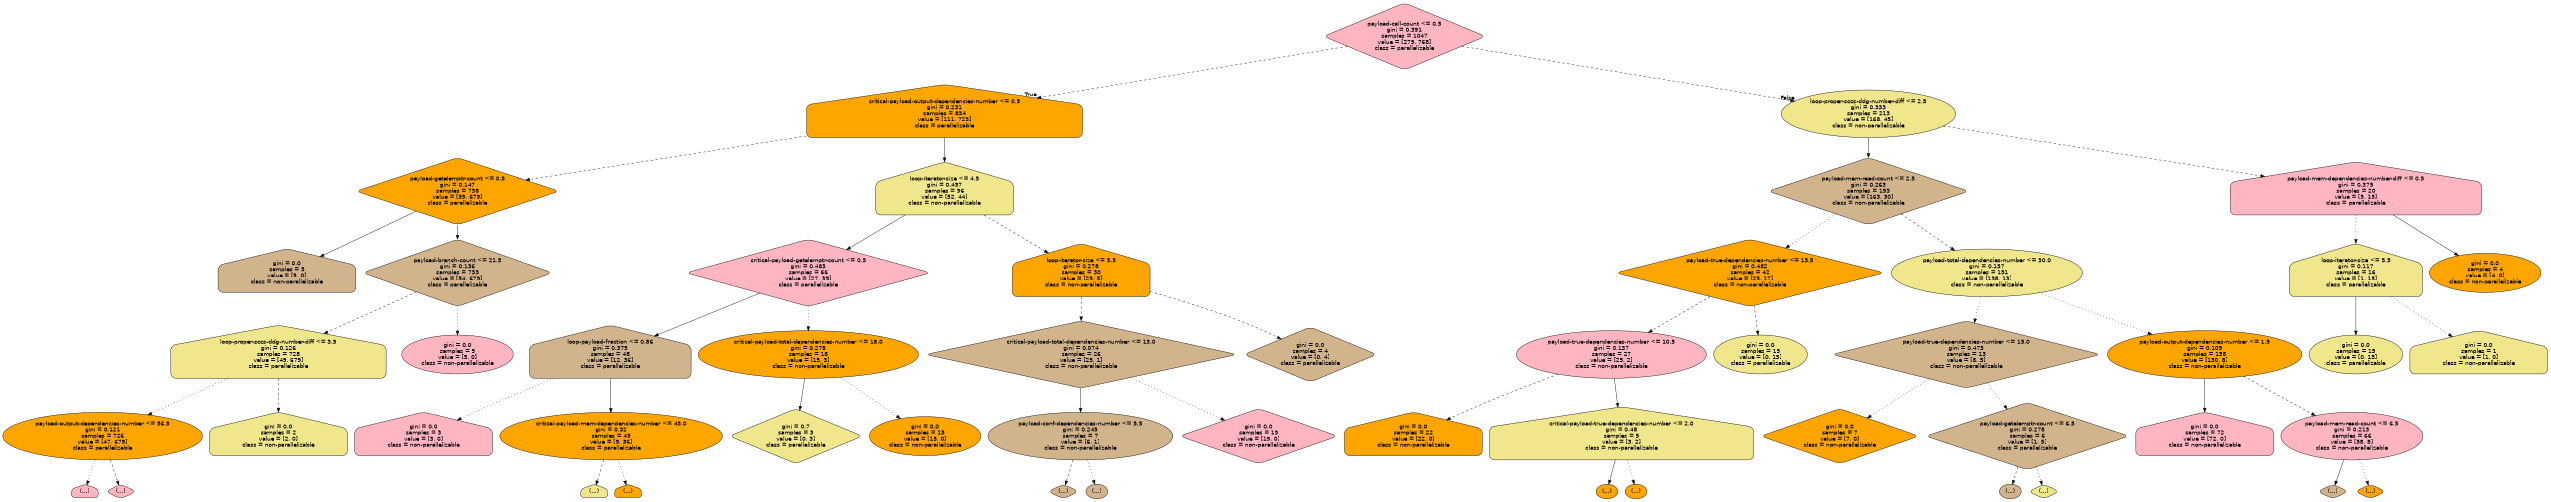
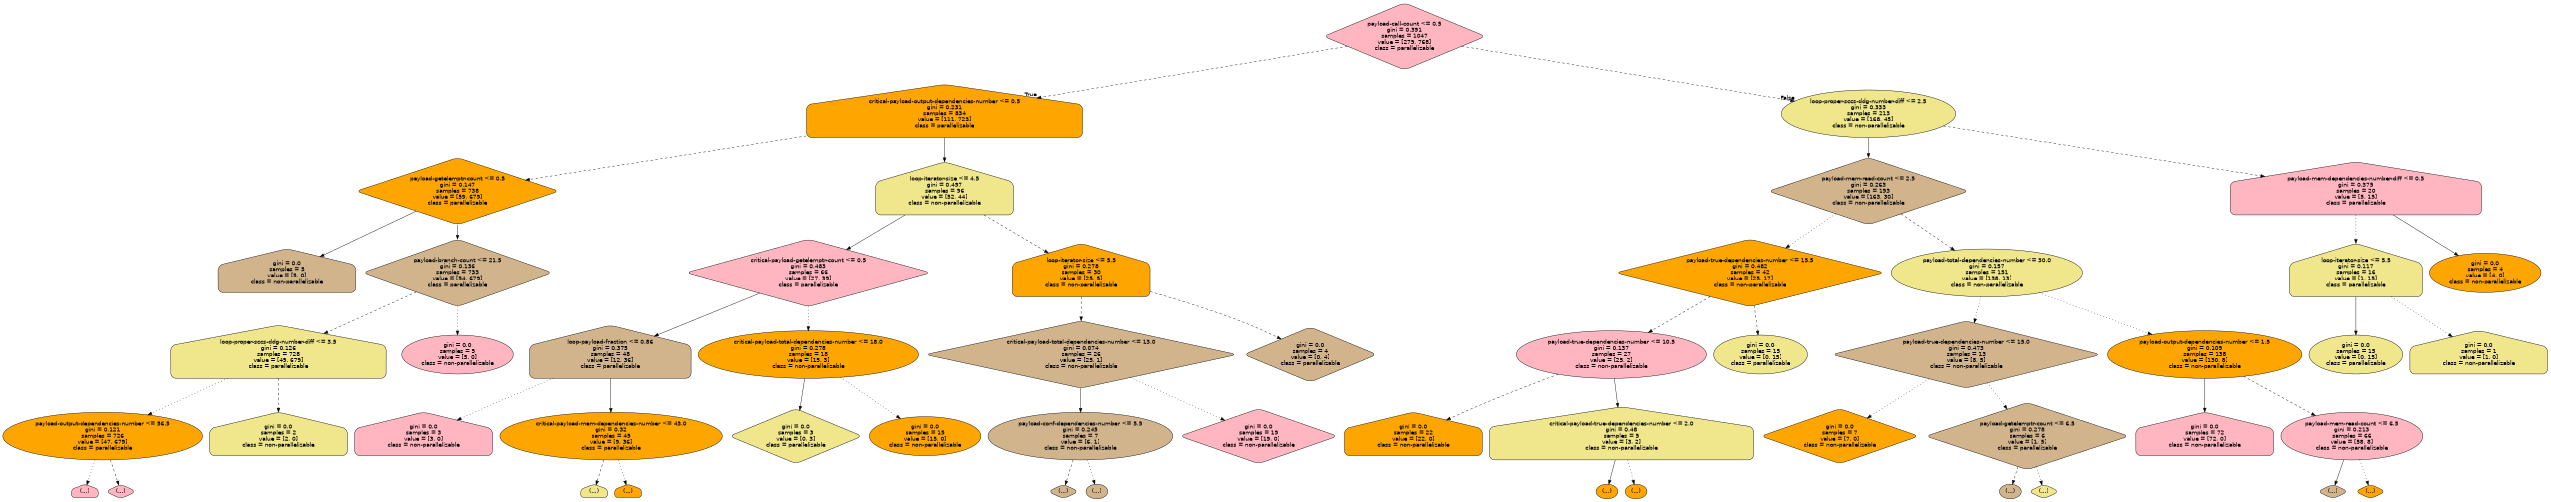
node "gini = 0.7 samples = 3 value = [0, 3] class = parallelizable": label "gini = 0.7 samples = 3 value = [0, 3] class = parallelizable" -> "gini = 0.0 samples = 3 value = [0, 3] class = parallelizable"
